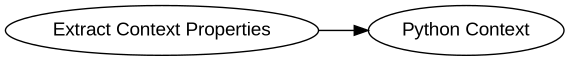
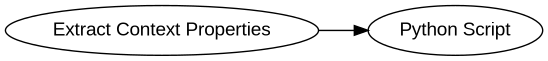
node "Python Context": label "Python Context" -> "Python Script"
